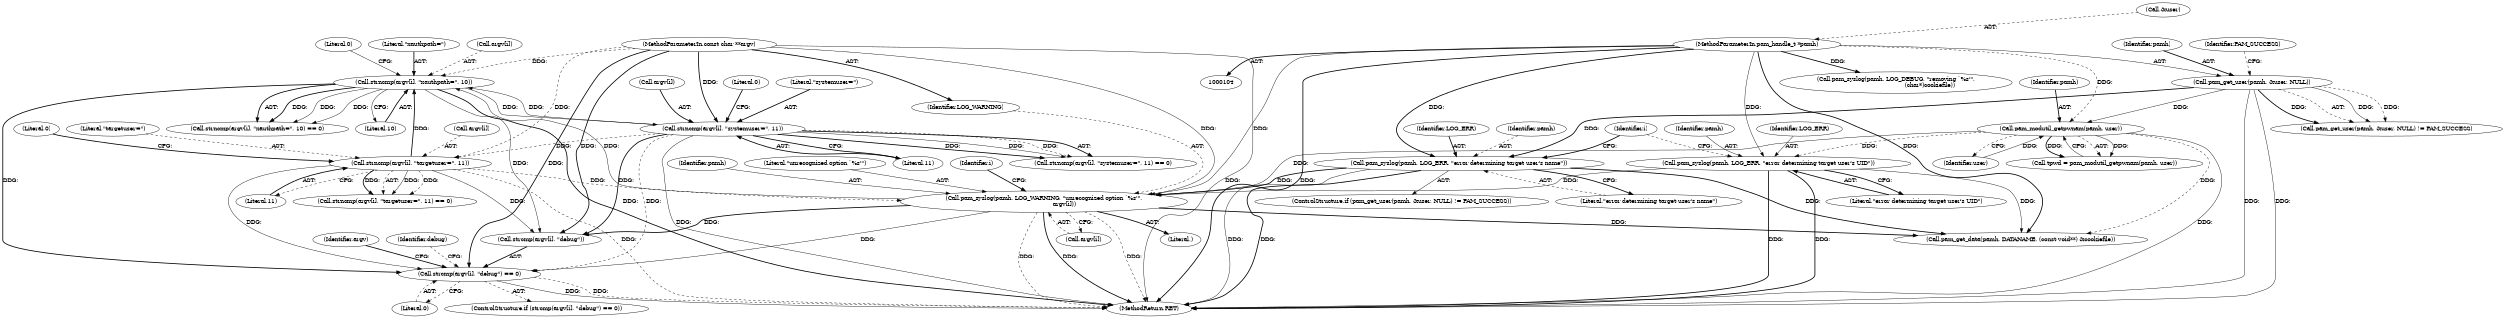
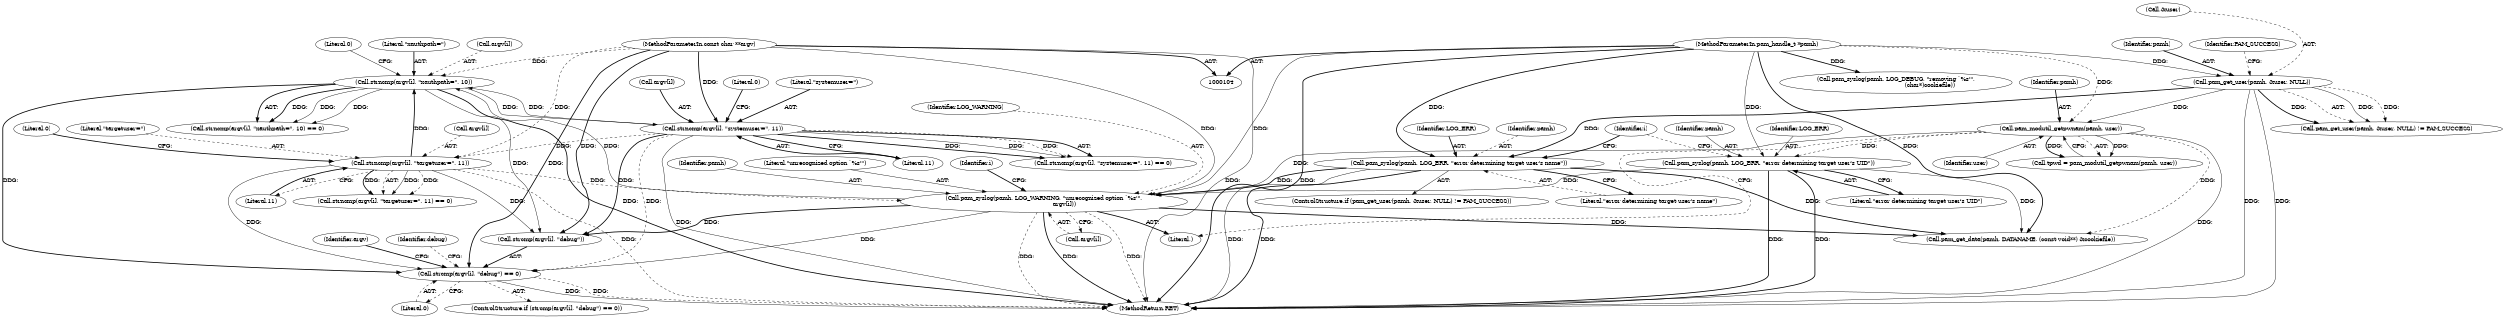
edge "(Call,&user)" -> "(MethodParameterIn,pam_handle_t *pamh)": now "(Call,&user)" -> "(Call,pam_get_user(pamh, &user, NULL))"
edge "(MethodParameterIn,pam_handle_t *pamh)" -> "(Call,pam_get_user(pamh, &user, NULL))": label "AST: " -> "DDG: "
edge "(MethodParameterIn,const char **argv)" -> "(Identifier,LOG_WARNING)": now "(MethodParameterIn,const char **argv)" -> "1000104"
node "(Literal,10)": removed
edge "(Call,pam_modutil_getpwnam(pamh, user))" -> "(Identifier,user)": now "(Call,pam_modutil_getpwnam(pamh, user))" -> "(Literal,)"
edge "(Identifier,user)" -> "(Call,pam_modutil_getpwnam(pamh, user))": label "DDG: " -> "AST: "
